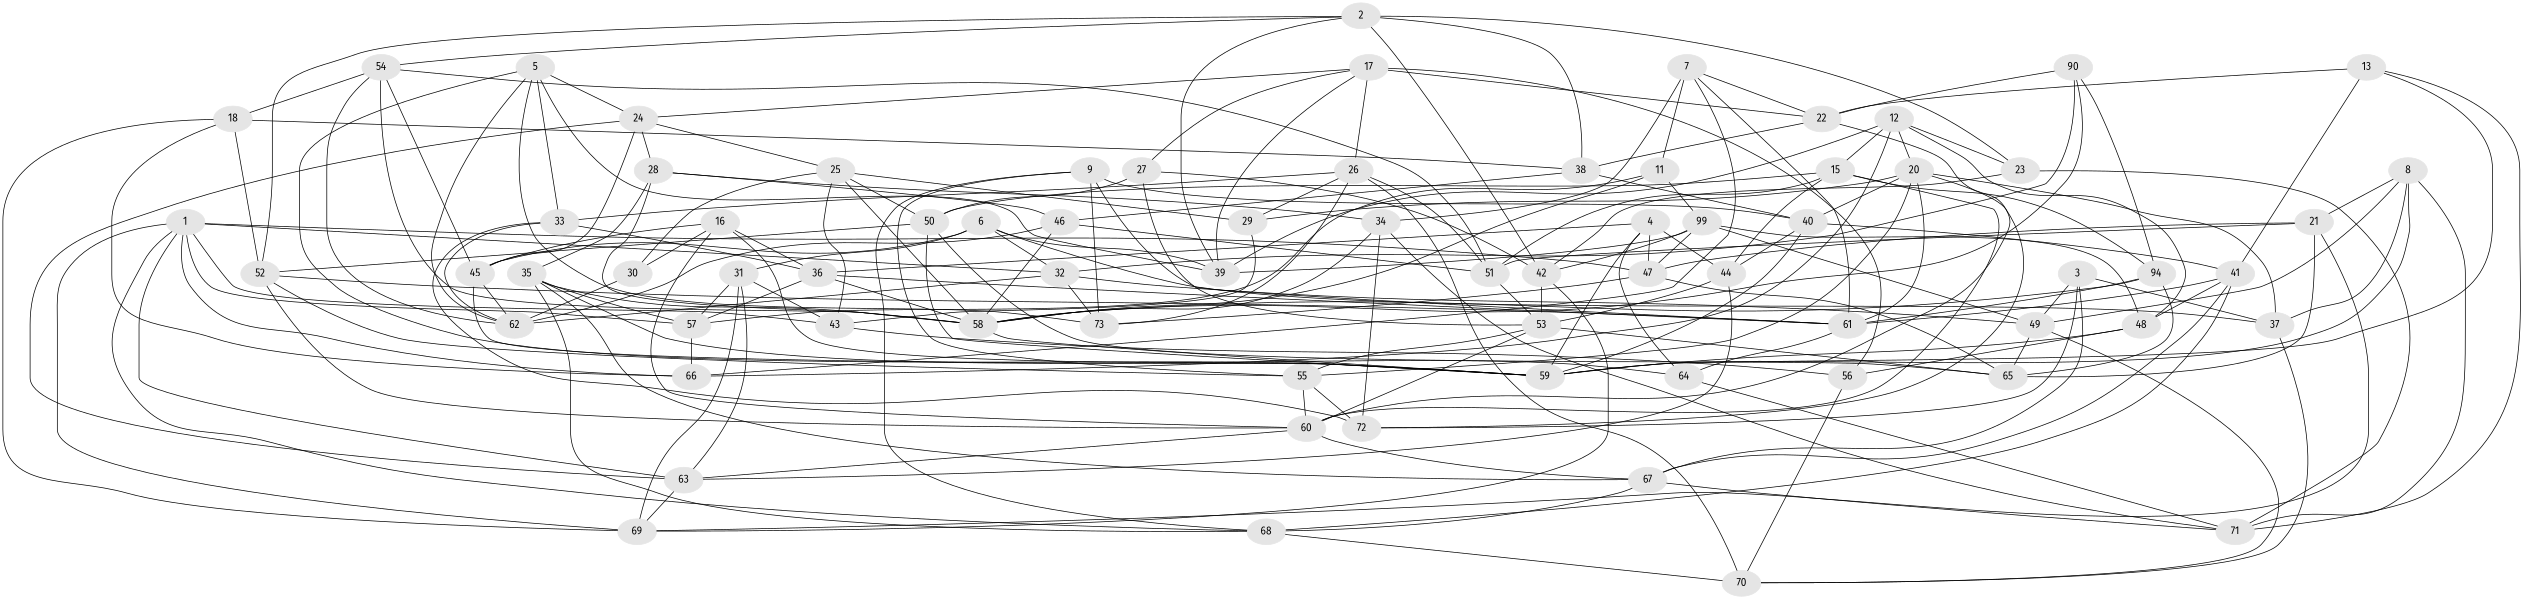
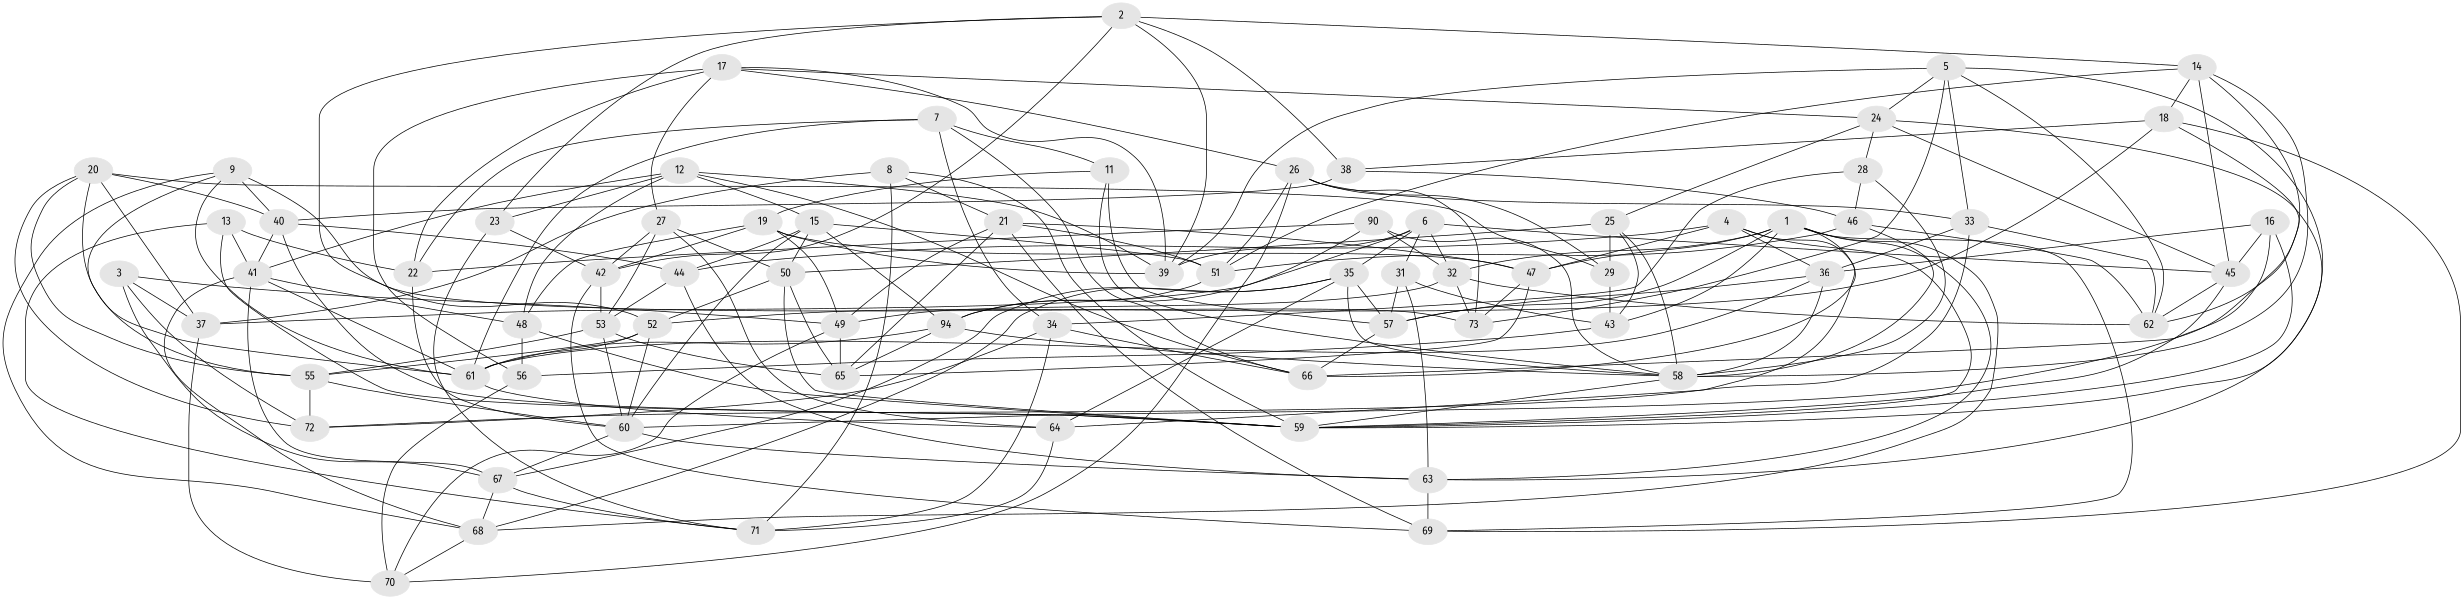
node "54": label "54" -> "14"
edge "22" -- "38": removed
edge "12" -- "20": now "12" -- "41"
node "99": label "99" -> "19"
edge "28" -- "35": now "6" -- "35"
node "30": removed
edge "34" -- "58": now "34" -- "66"
edge "8" -- "49": now "21" -- "49"
edge "51" -- "53": now "51" -- "94"
edge "27" -- "64": added
edge "31" -- "69": removed
